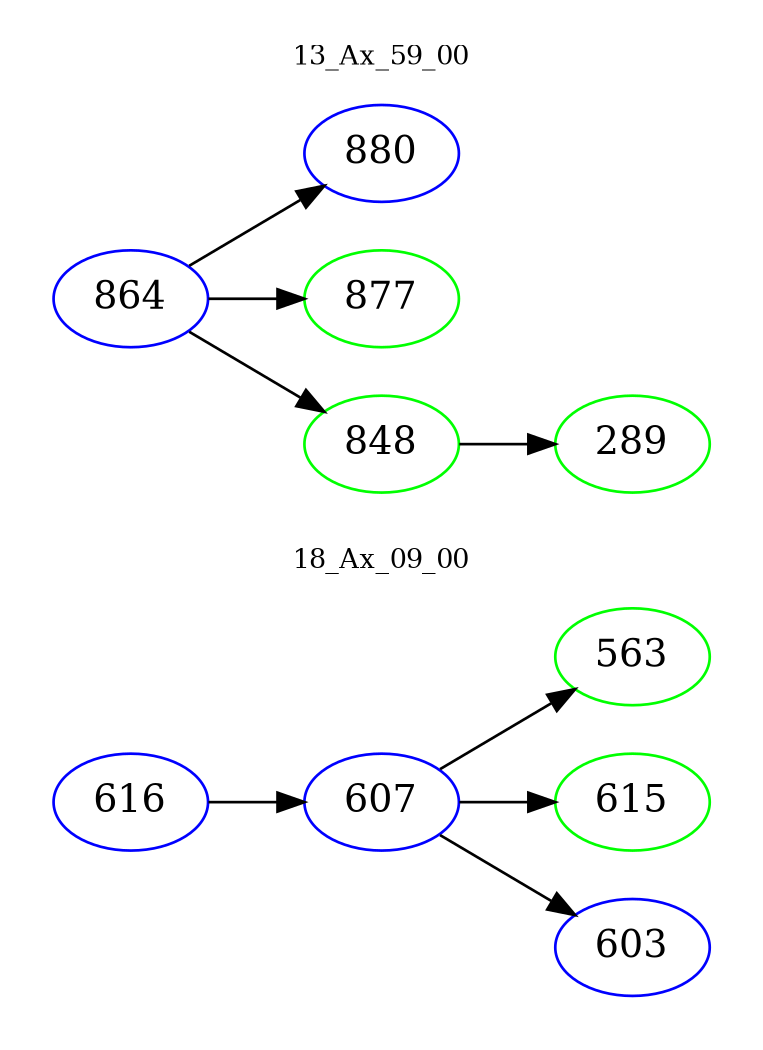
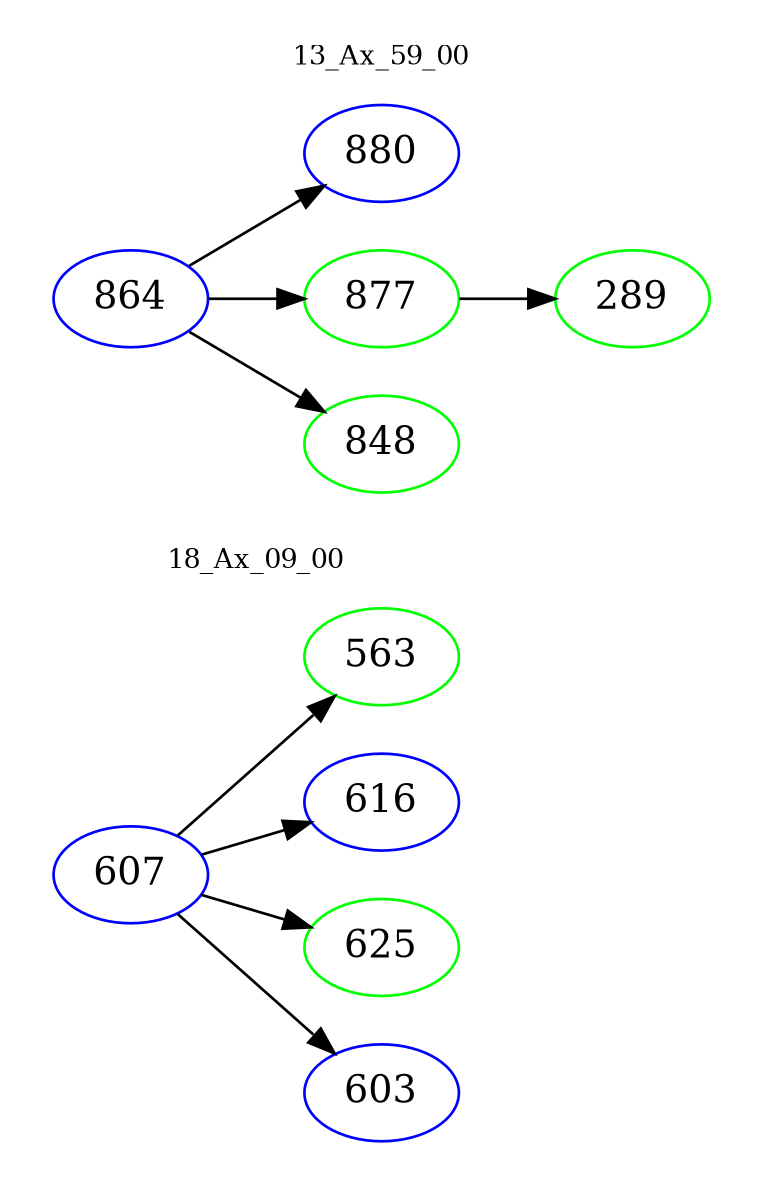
edge "848" -> "289": now "877" -> "289"
edge "616" -> "607": reversed
node "615": label "615" -> "625"
